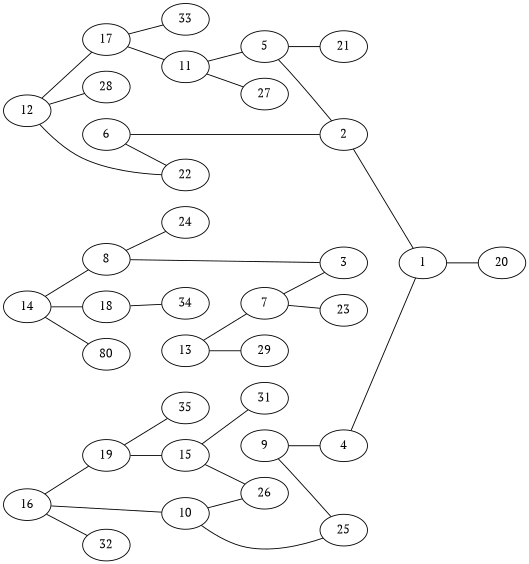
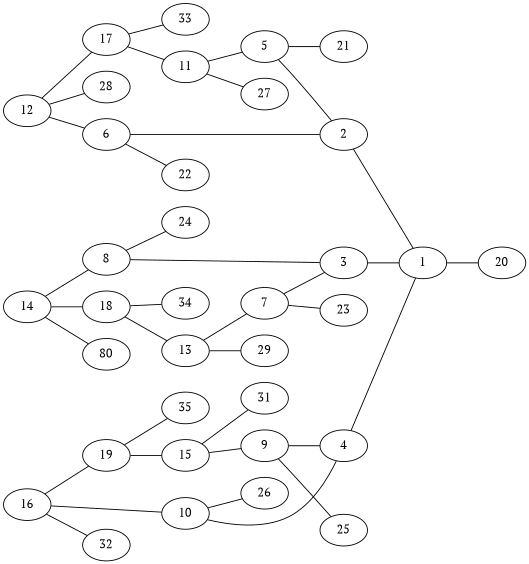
edge "12" -- "22": now "12" -- "6"
edge "3" -- "1": added
edge "18" -- "13": added
edge "15" -- "26": now "15" -- "9"
edge "10" -- "25": now "10" -- "4"
